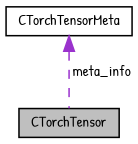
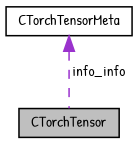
edge "CTorchTensor" -> "CTorchTensorMeta": label " meta_info" -> " info_info"
